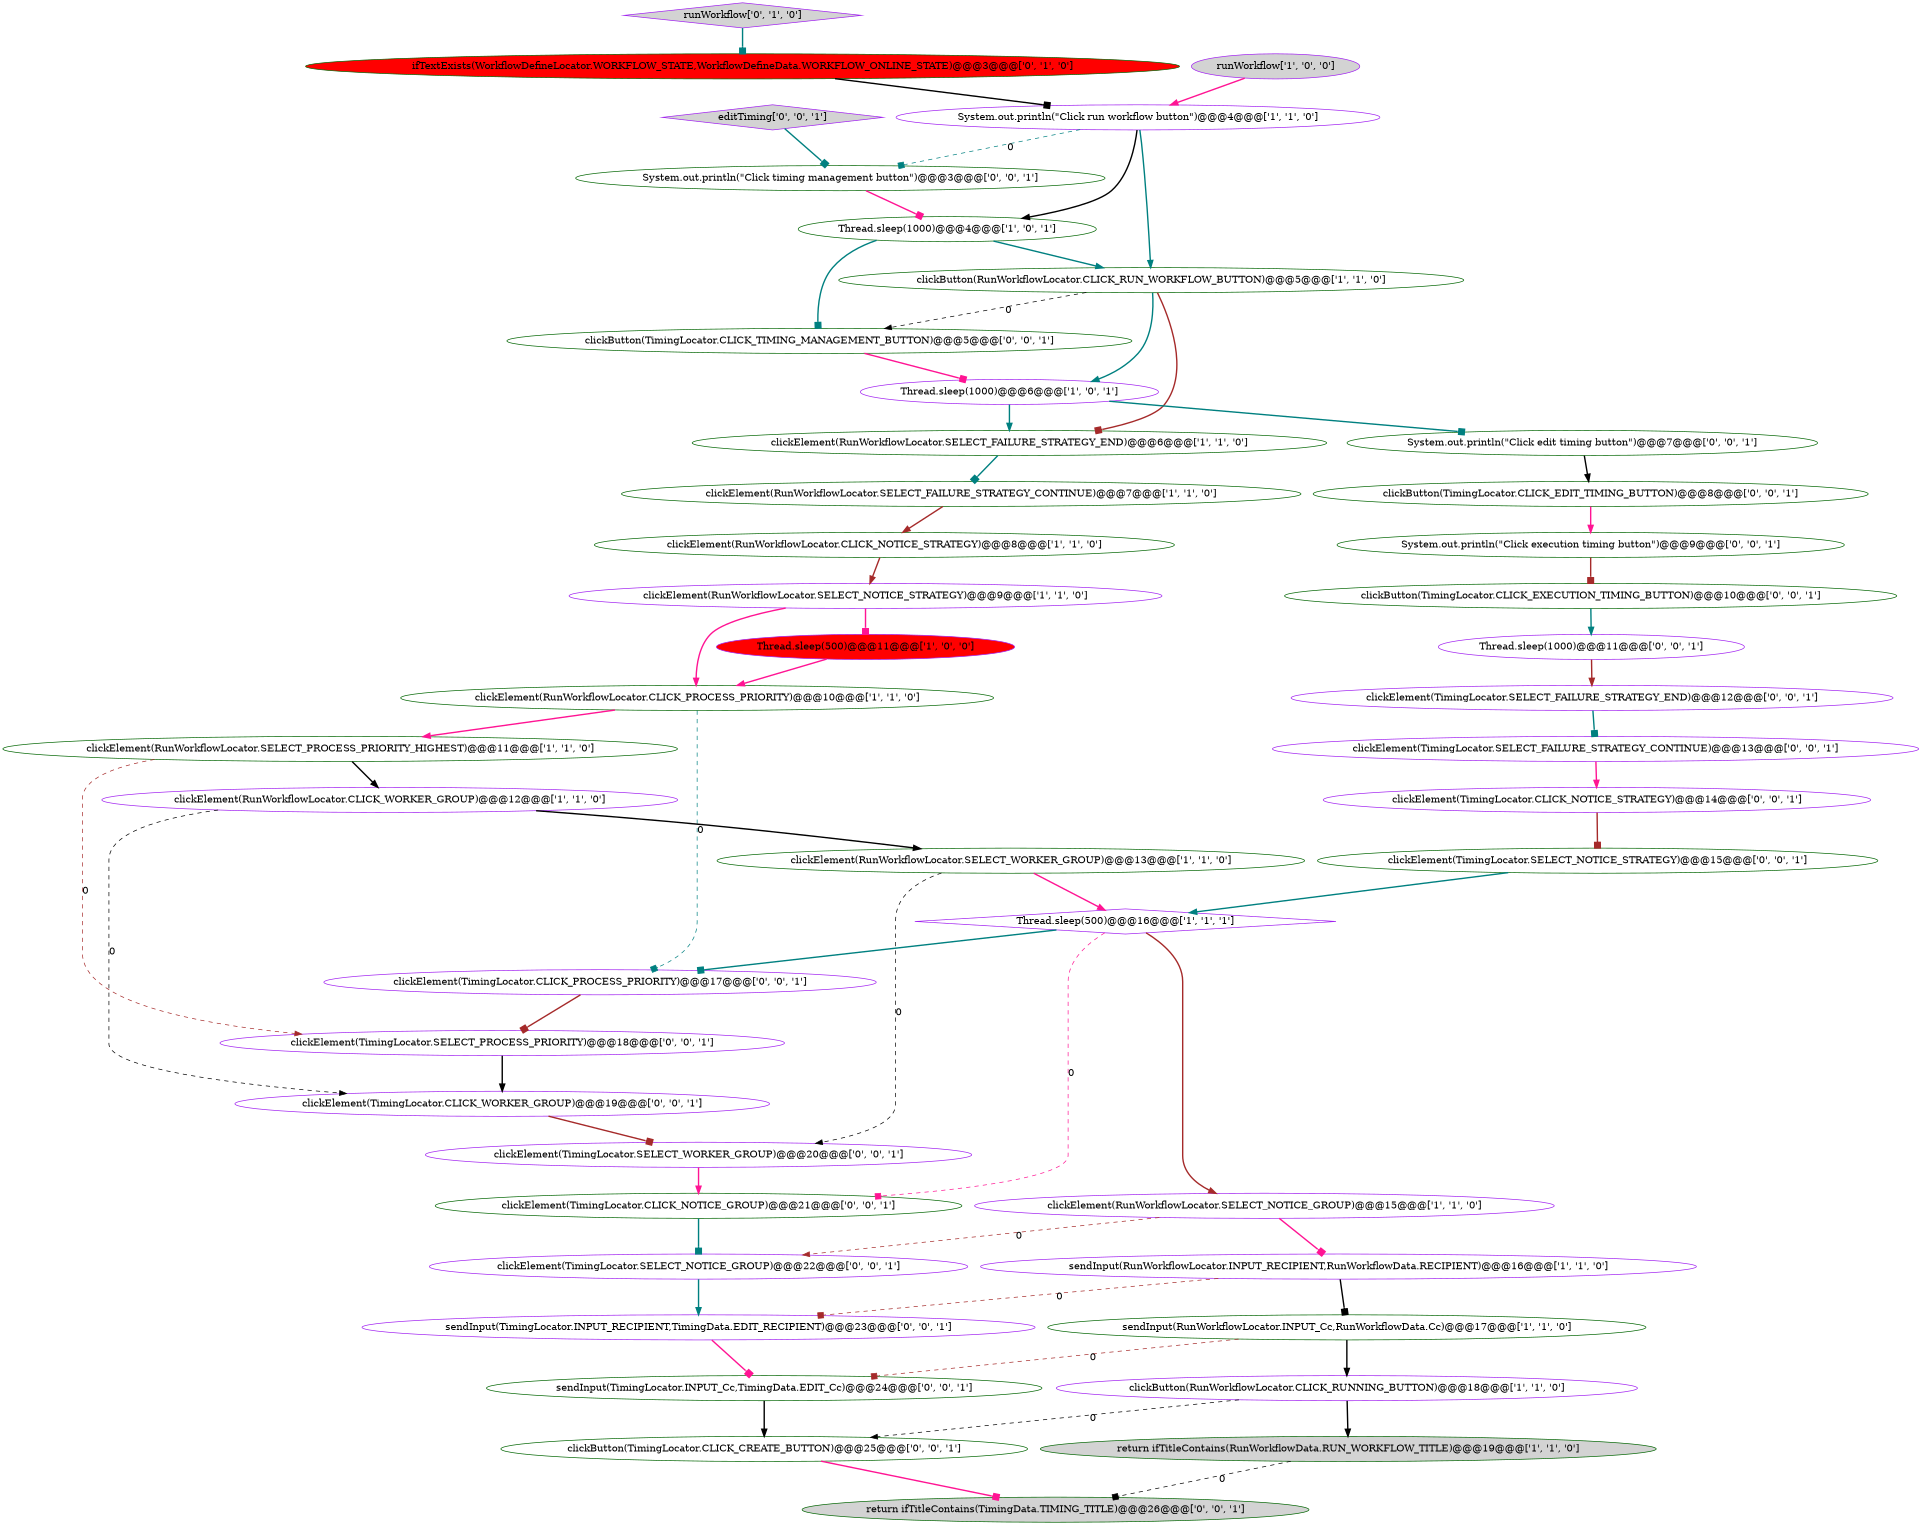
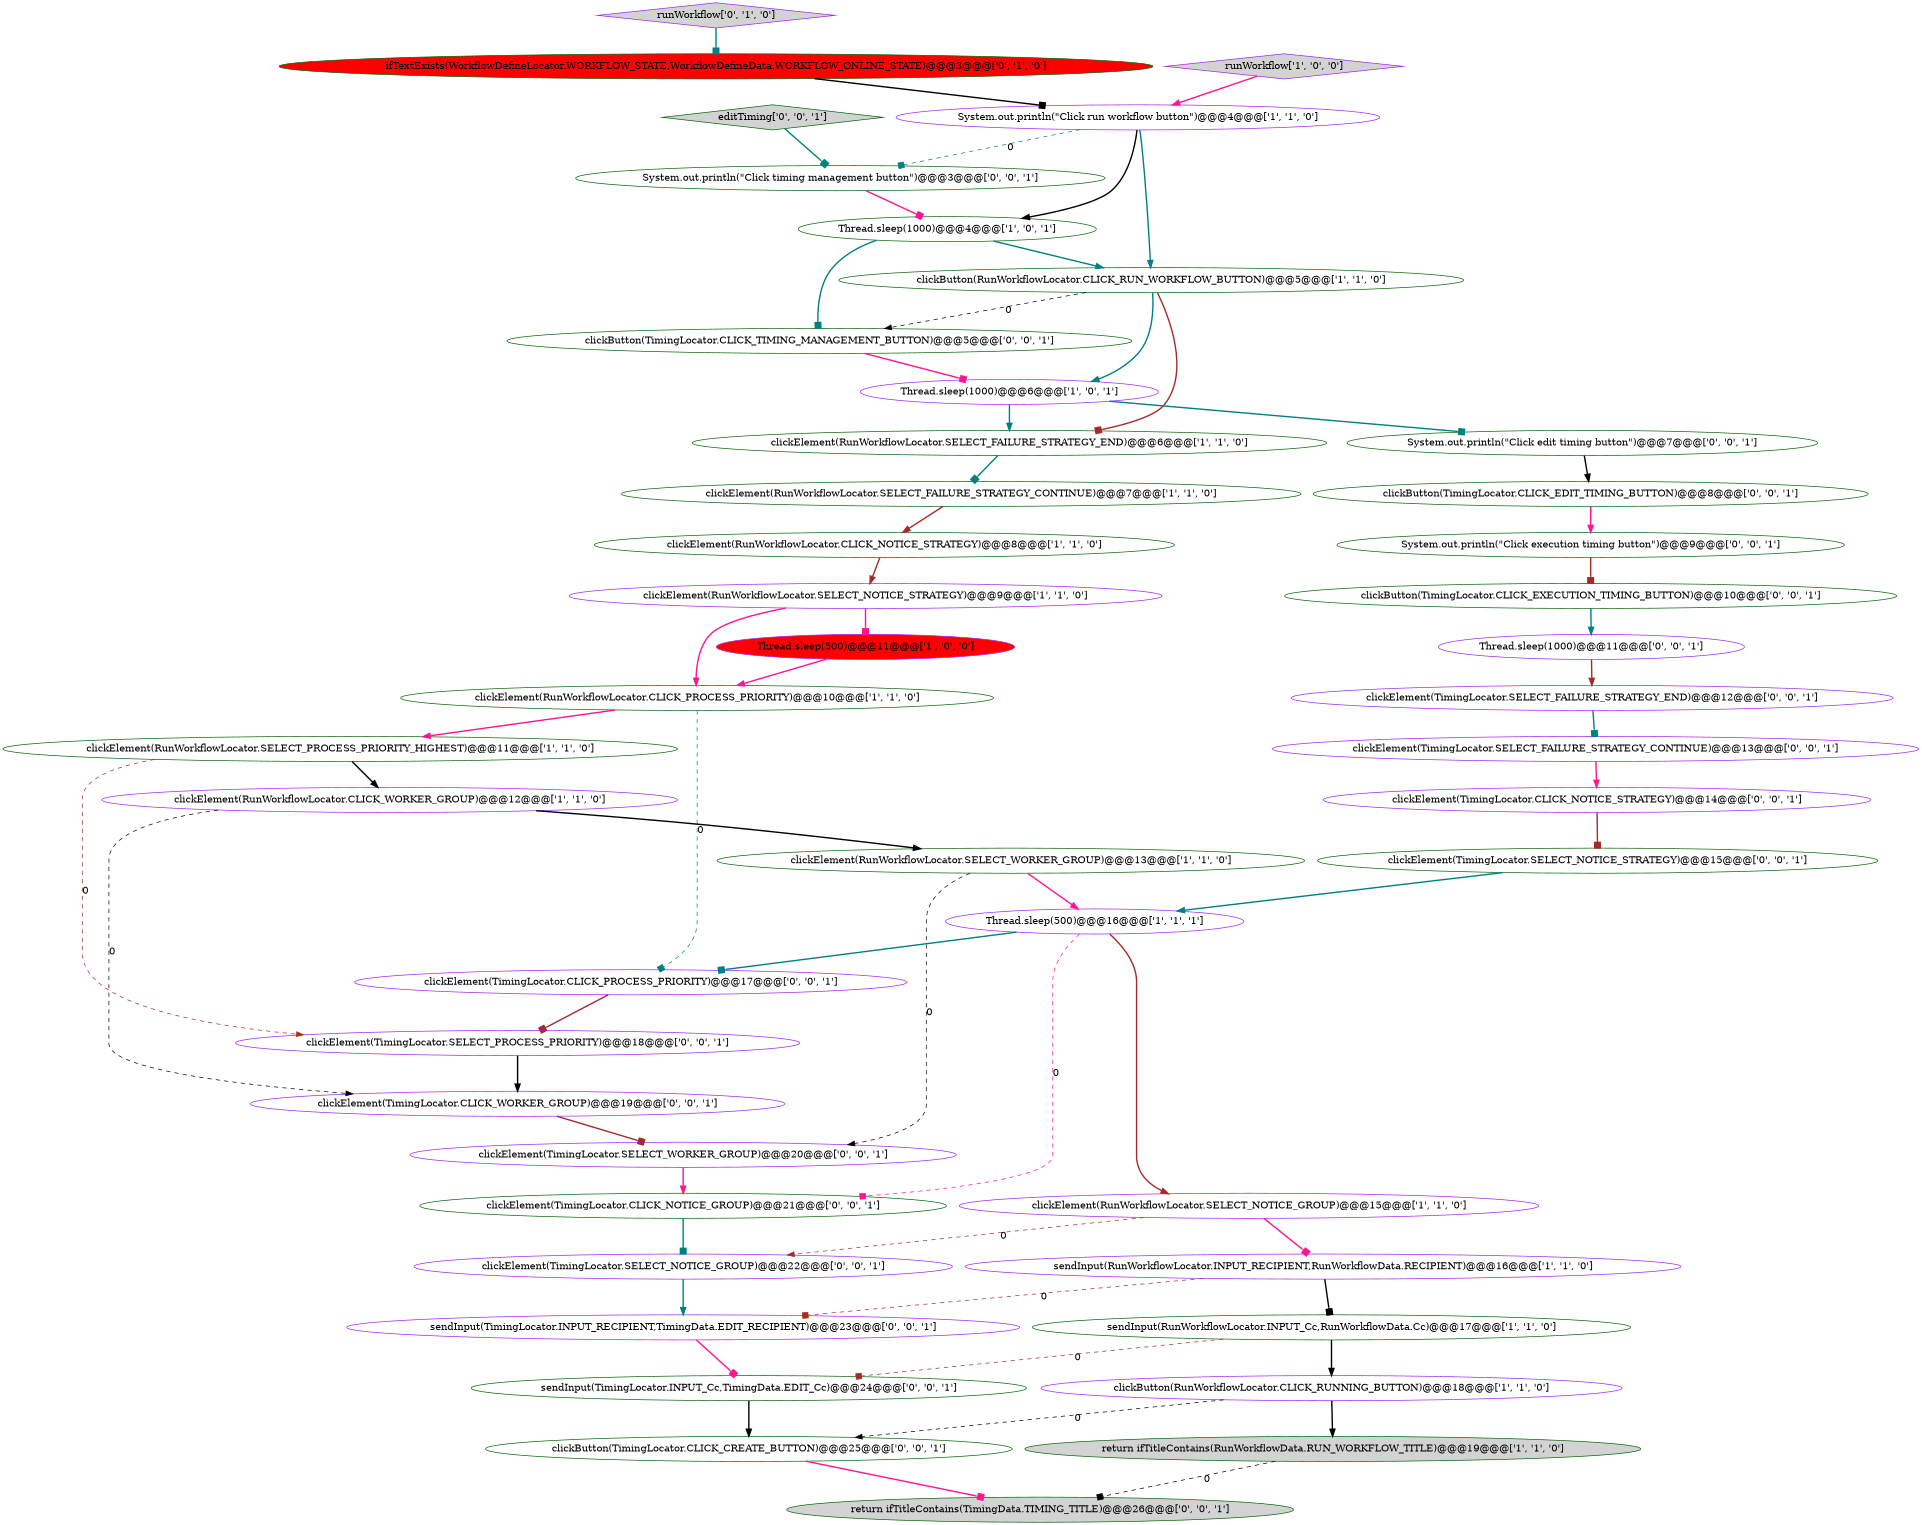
node "runWorkflow['1', '0', '0']": shape ellipse -> diamond
node "editTiming['0', '0', '1']": color purple -> darkgreen
node "Thread.sleep(500)@@@16@@@['1', '1', '1']": shape diamond -> ellipse
